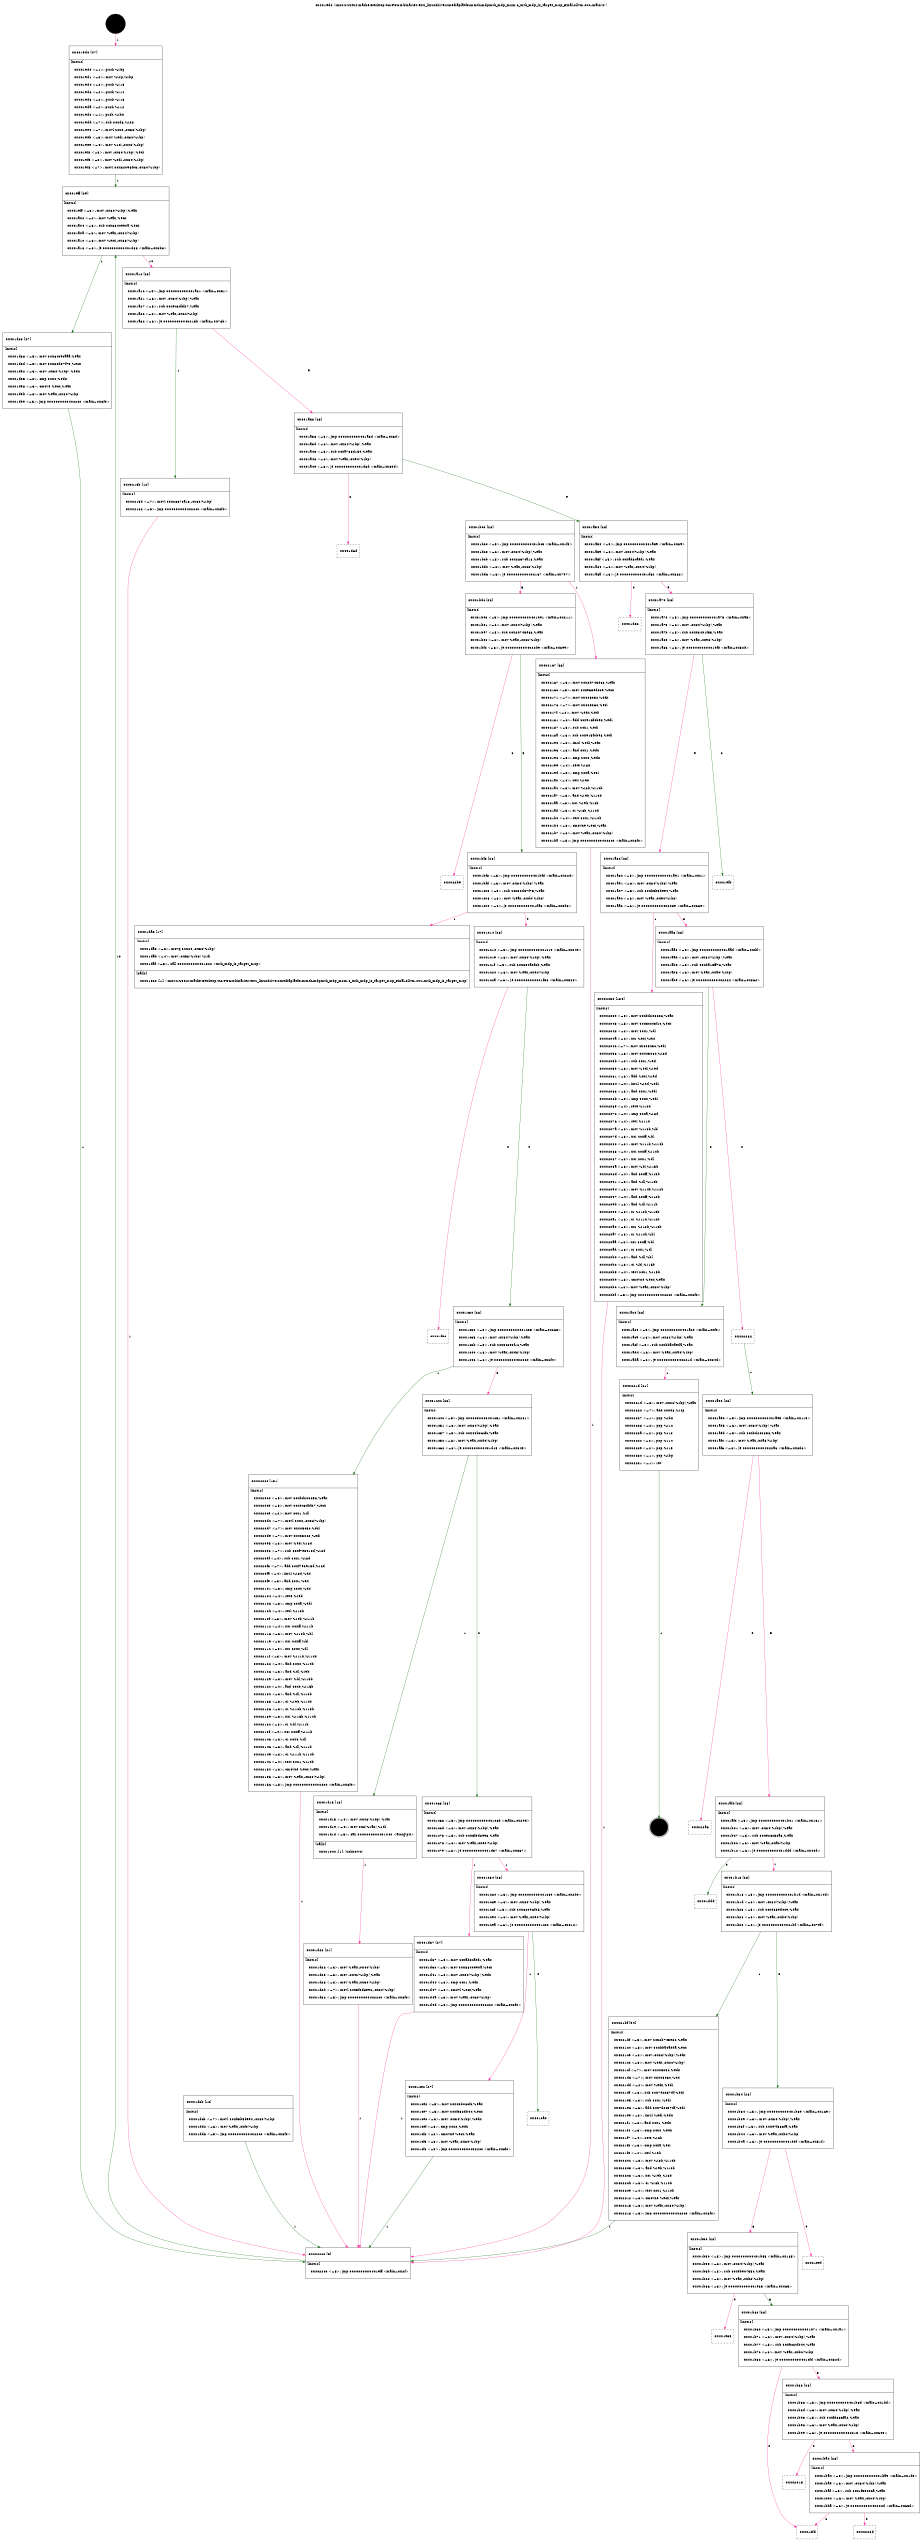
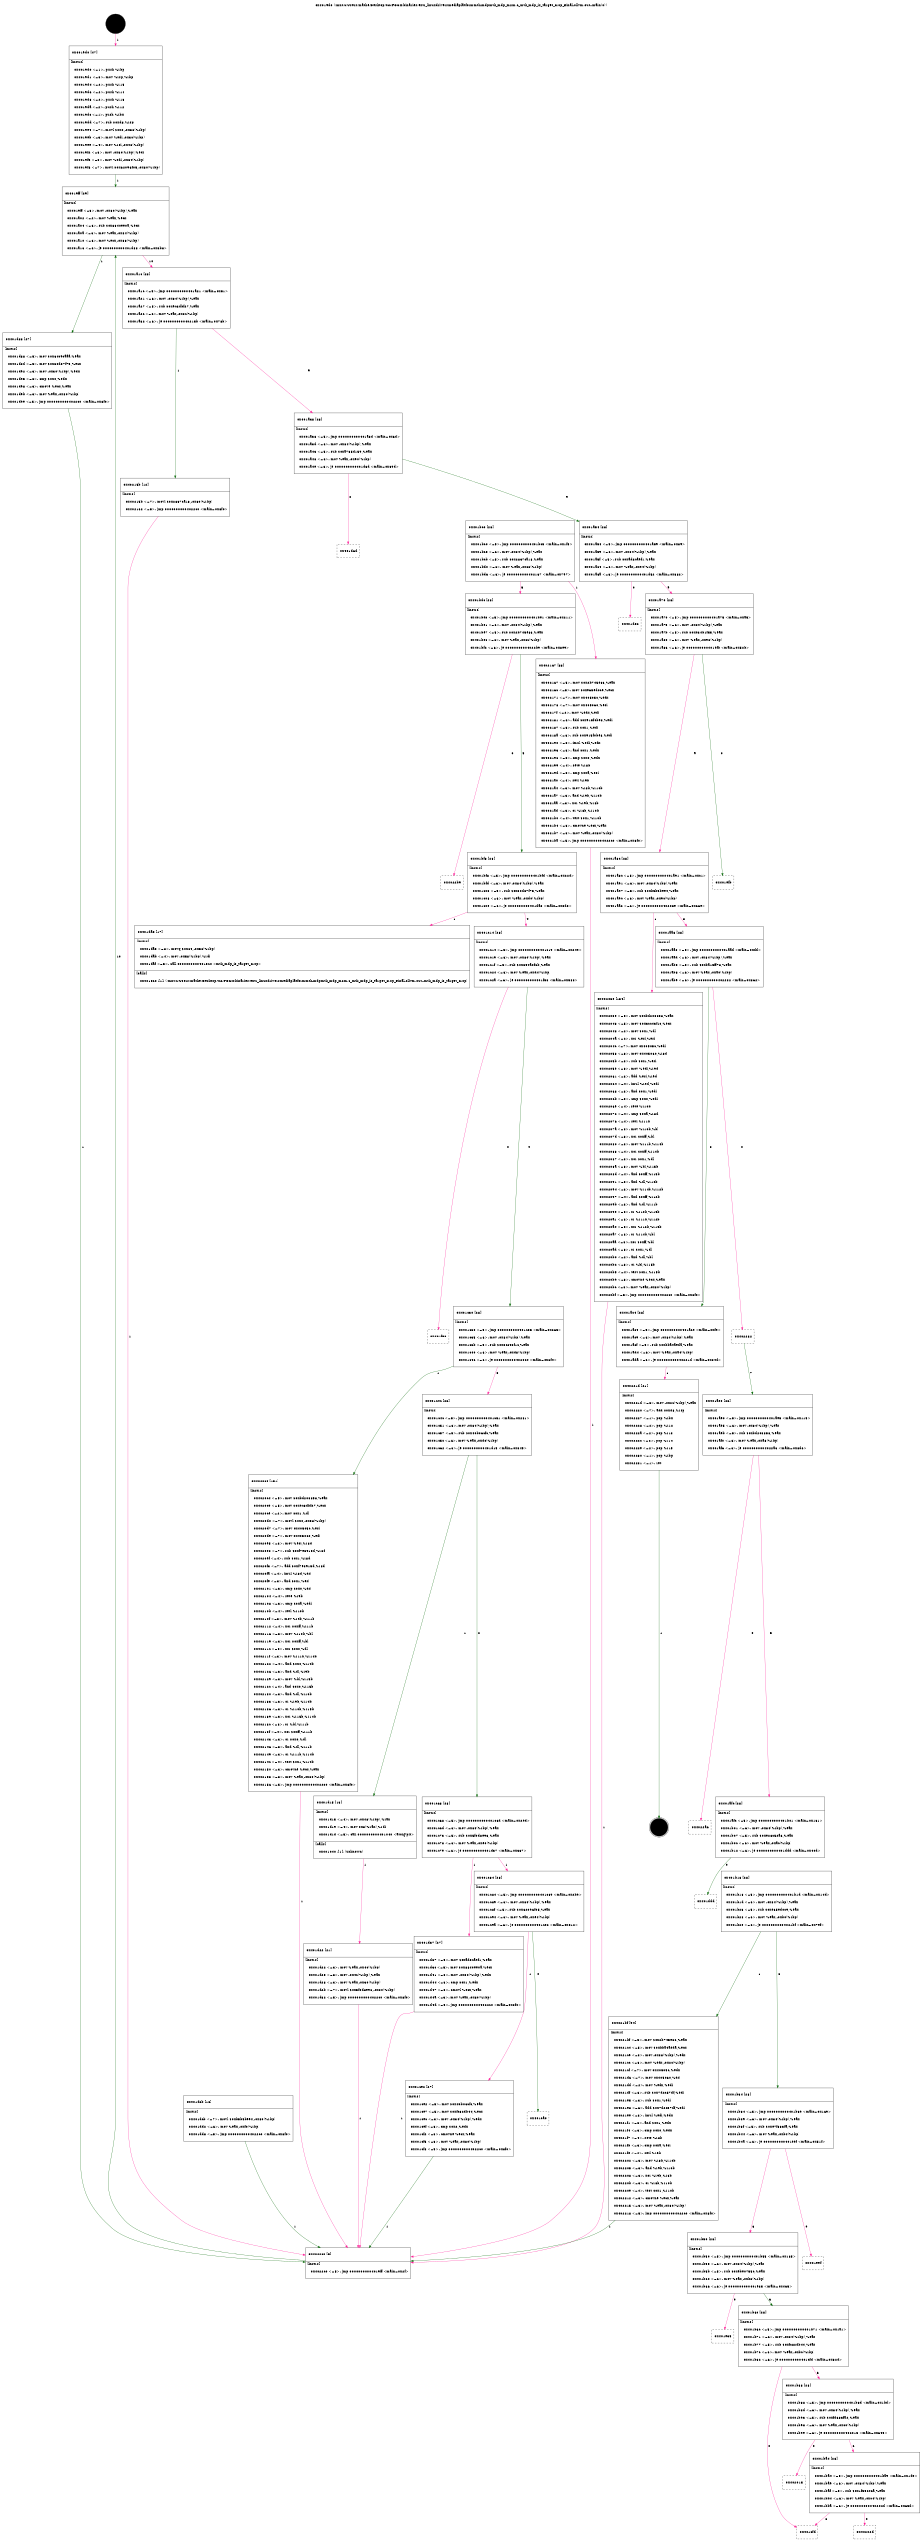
edge "0x401afc [28]" -> "0x401b18 [28]": removed, label "7"
